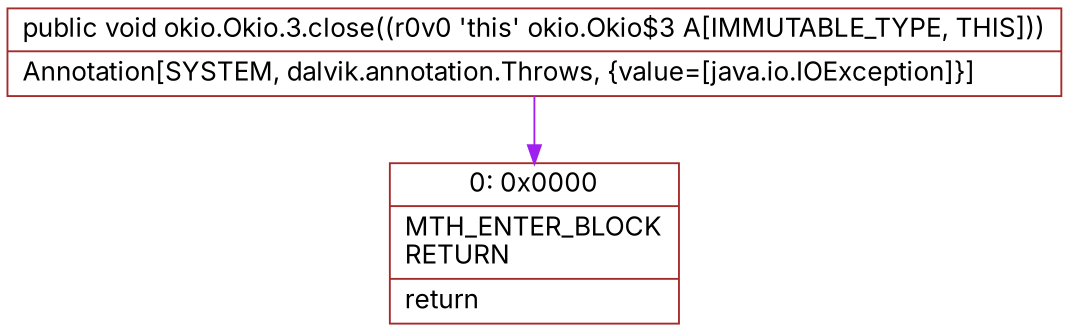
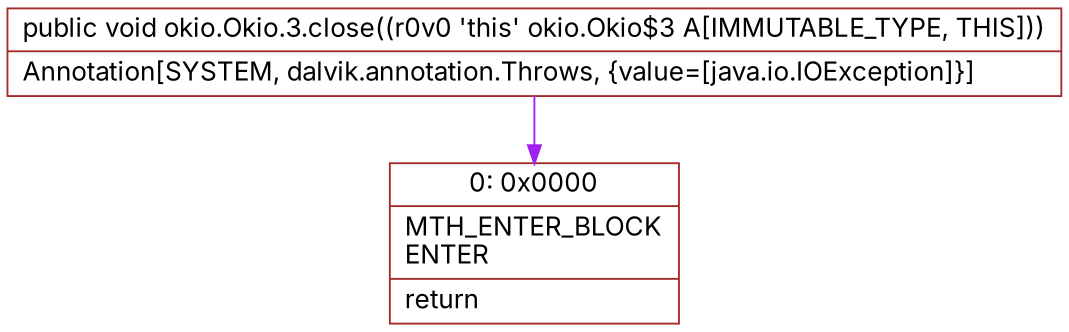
node "0: 0x0000": text "RETURN" -> "ENTER"
